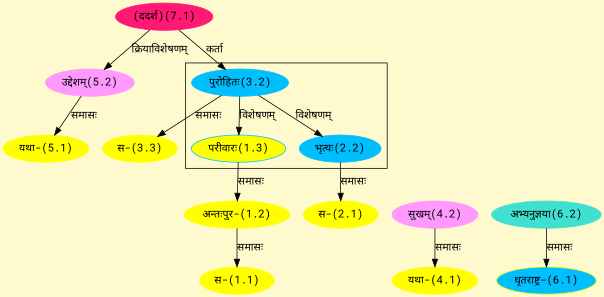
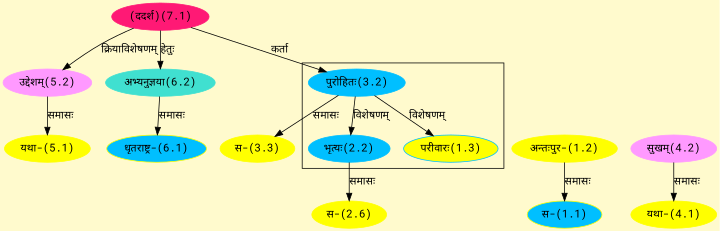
edge "(ददर्श)(7.1)" -> "अभ्यनुज्ञया(6.2)": added, label "हेतुः"
edge "परीवारः(1.3)" -> "अन्तःपुर-(1.2)": removed, label "समासः"
node "स-(2.1)": label "स-(2.1)" -> "स-(2.6)"
node "स-(1.1)": fillcolor #ffff00 -> #00bfff
